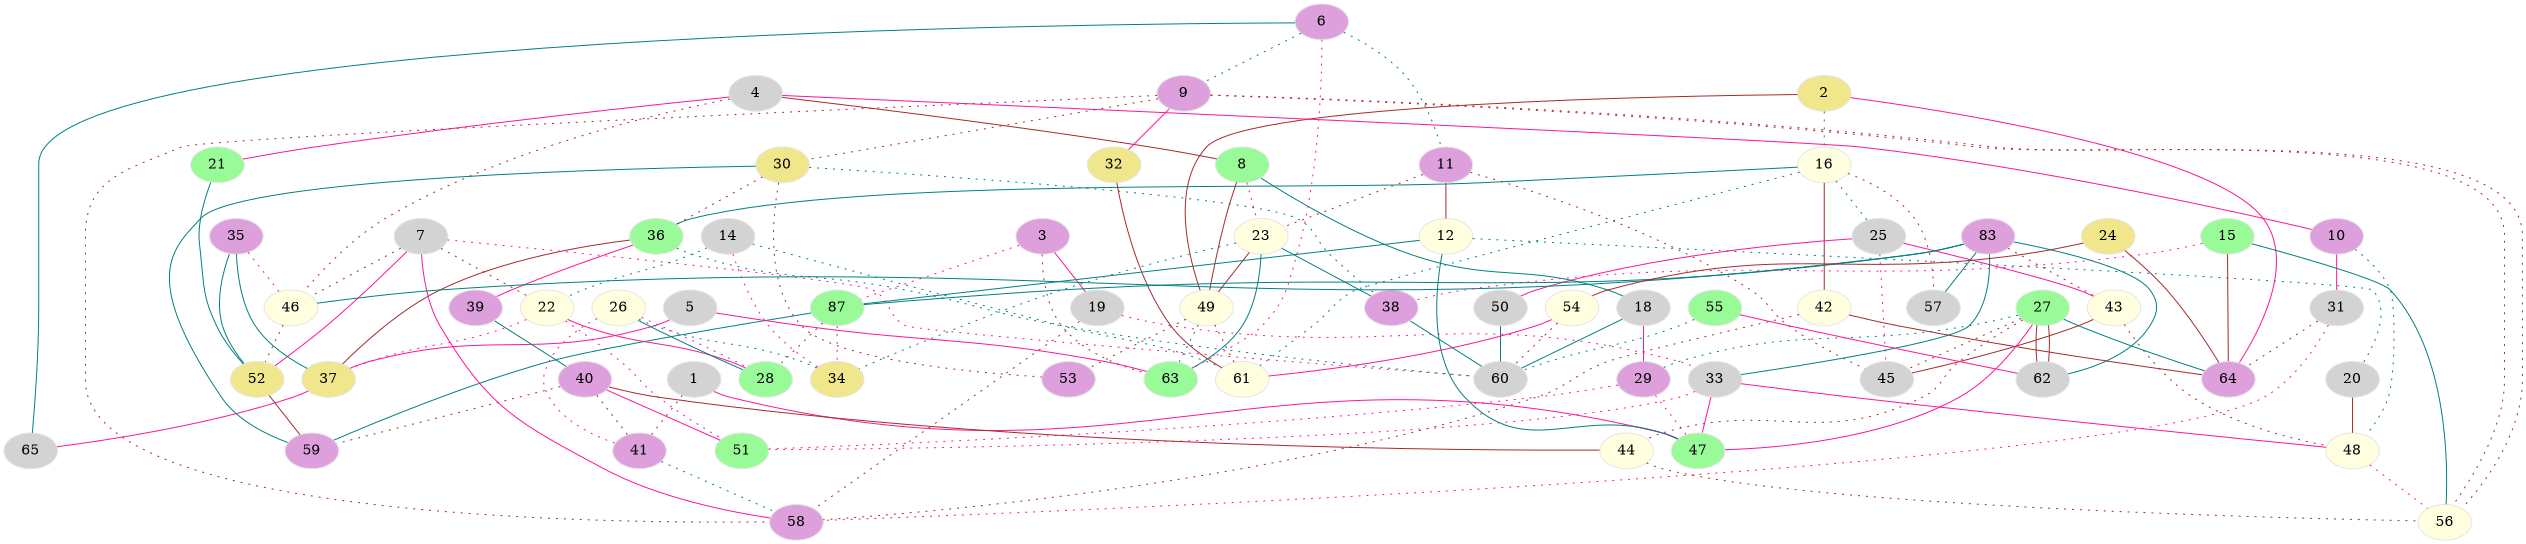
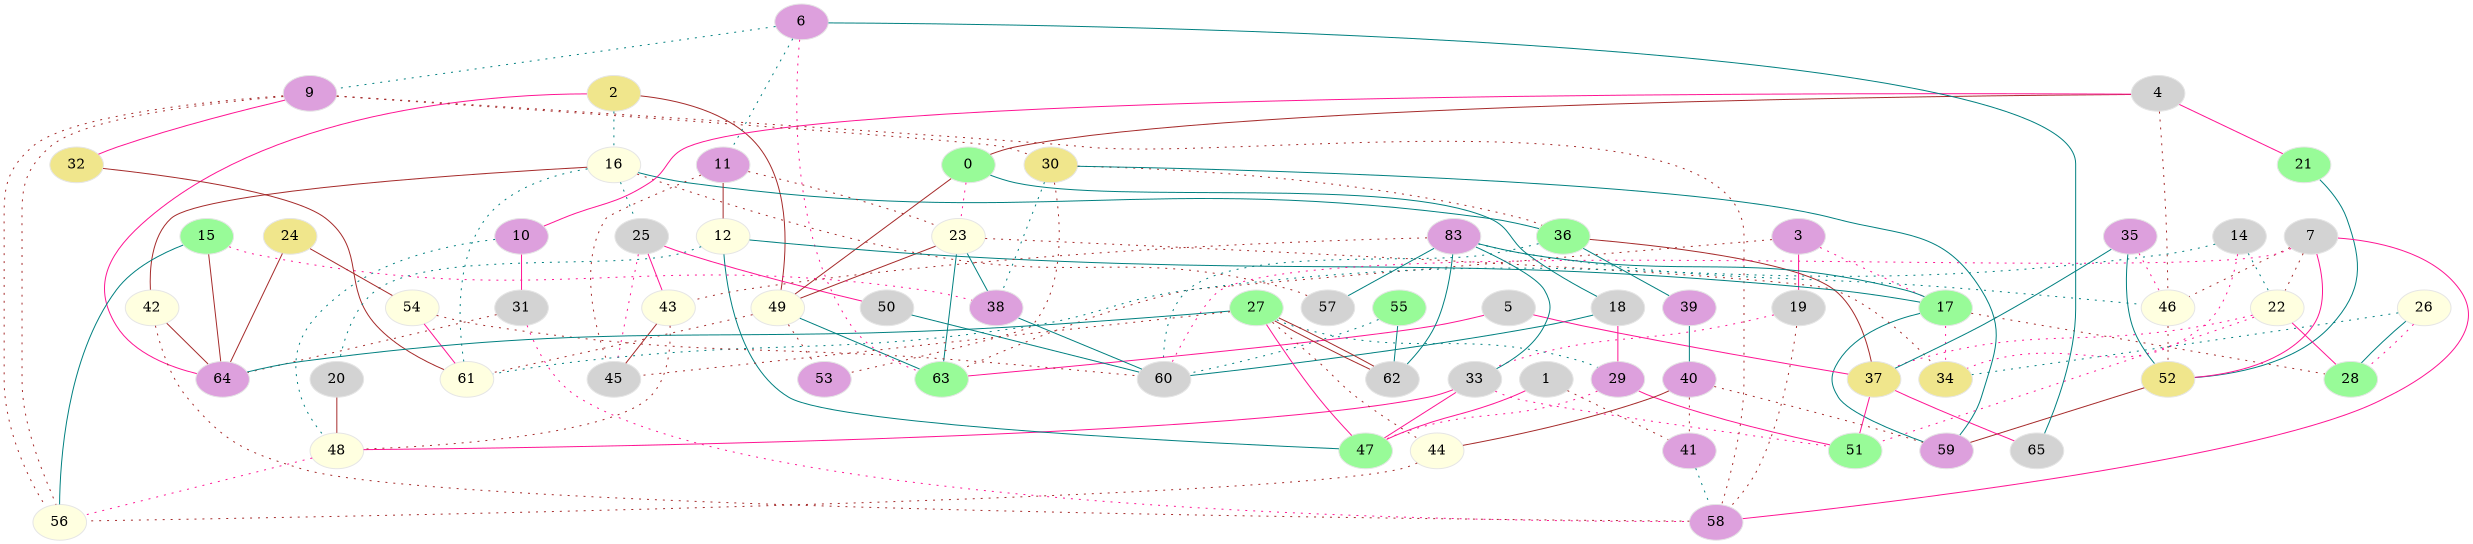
node "8": label "8" -> "0"
edge "36" -- "39": color deeppink -> teal
edge "83" -- "46": style solid -> dotted
edge "23" -- "34": color teal -> brown
node "87": label "87" -> "17"
edge "49" -- "63": style dotted -> solid
edge "55" -- "62": color deeppink -> teal
edge "26" -- "41": removed
edge "40" -- "51": now "37" -- "51"
edge "29" -- "51": style dotted -> solid
